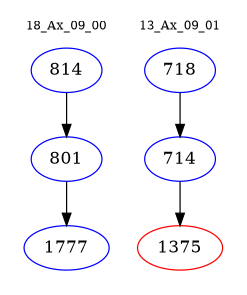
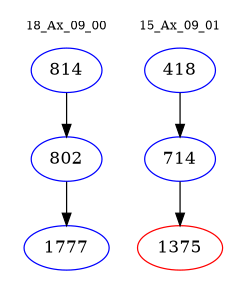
cluster "13_Ax_09_01": label "13_Ax_09_01" -> "15_Ax_09_01"
node "718": label "718" -> "418"
node "801": label "801" -> "802"
